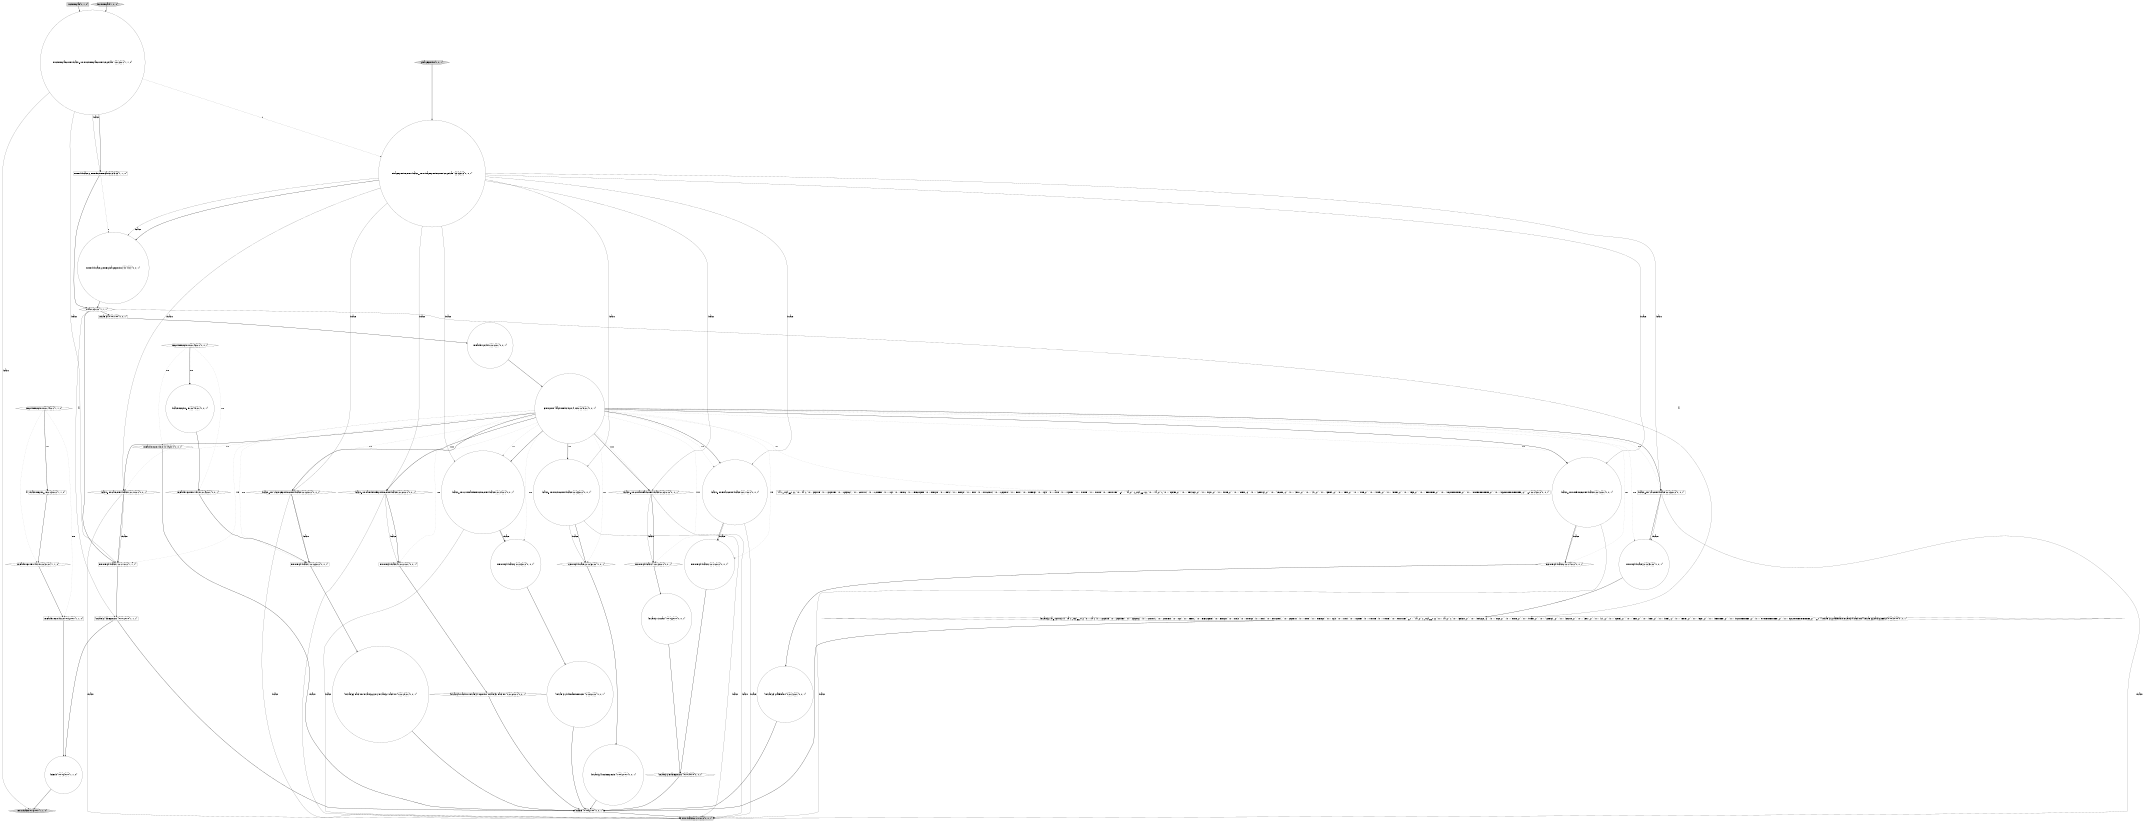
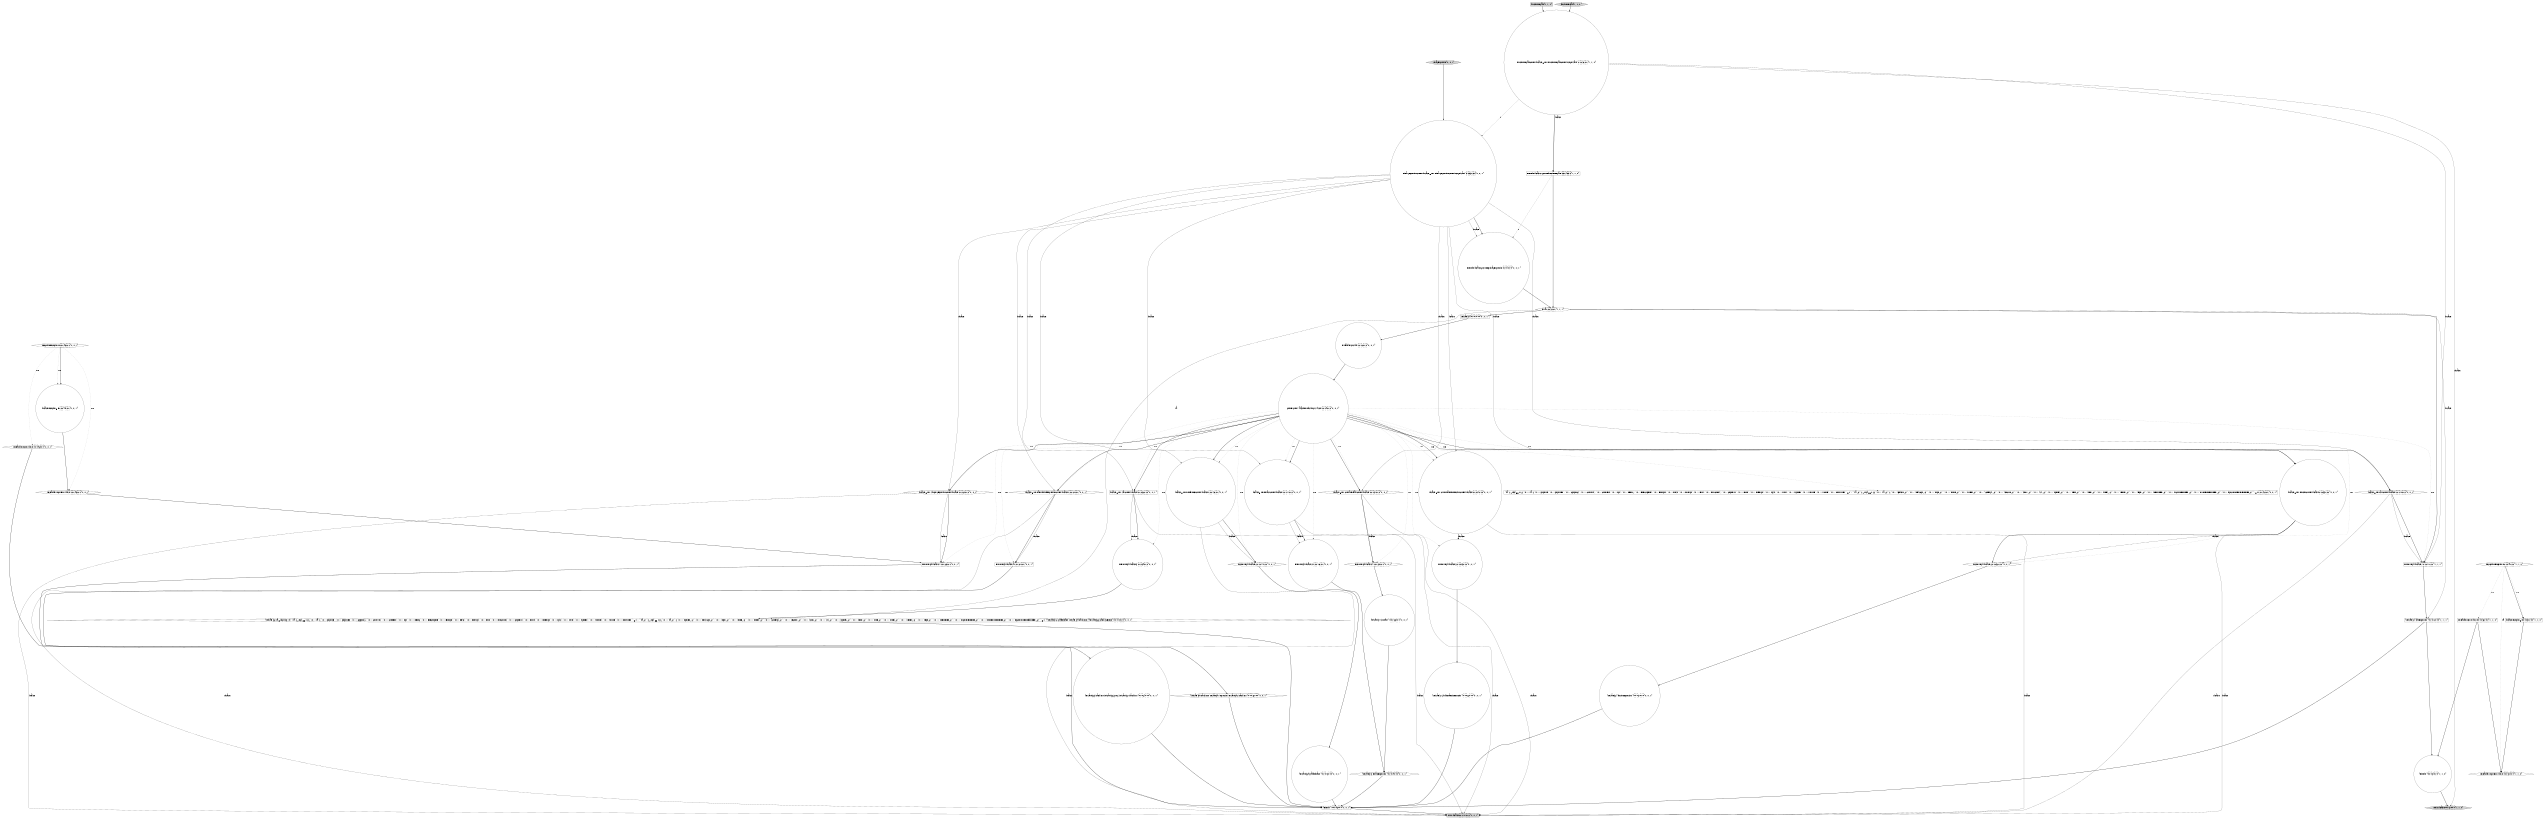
edge "int _la@@@5@@@['1', '1', '1']" -> "{setState(574)castExpression()}@@@12@@@['1', '1', '1']": label "_la" -> "_localctx"
edge "_errHandler.reportError(this,re)@@@51@@@['1', '1', '0']" -> "_errHandler.recover(this,re)@@@52@@@['1', '1', '0']": reversed
